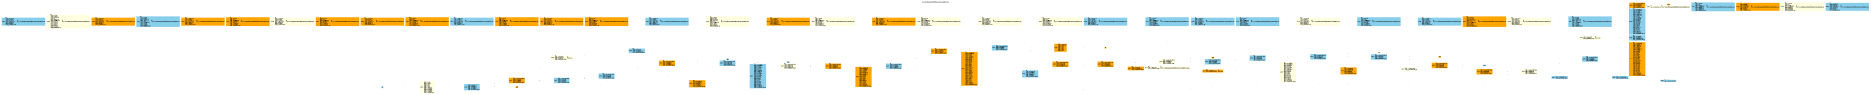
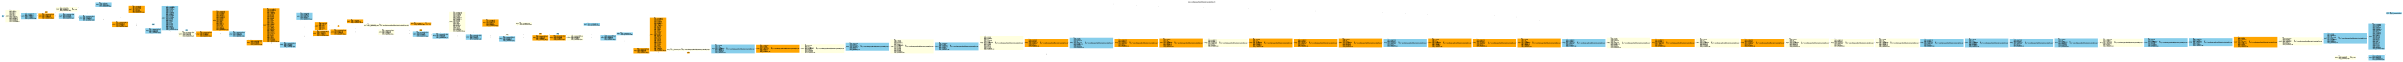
node "0x401cfc [58]": added
